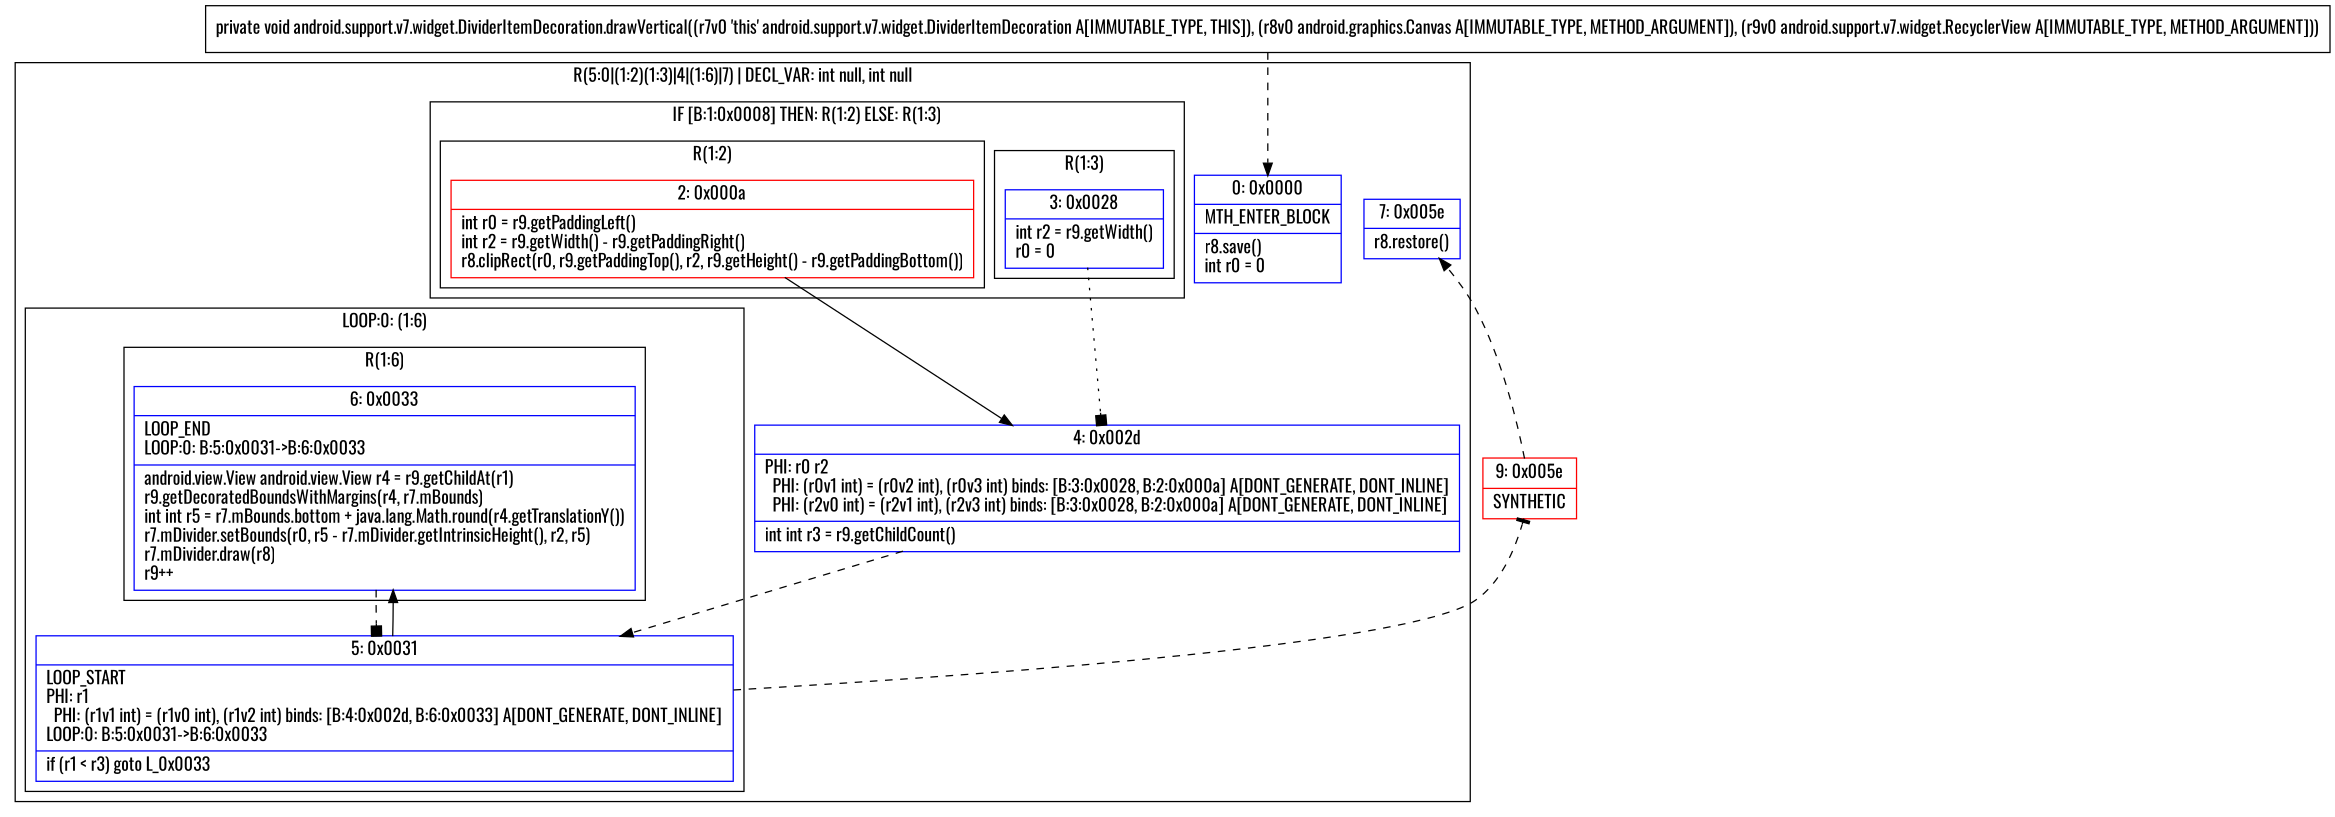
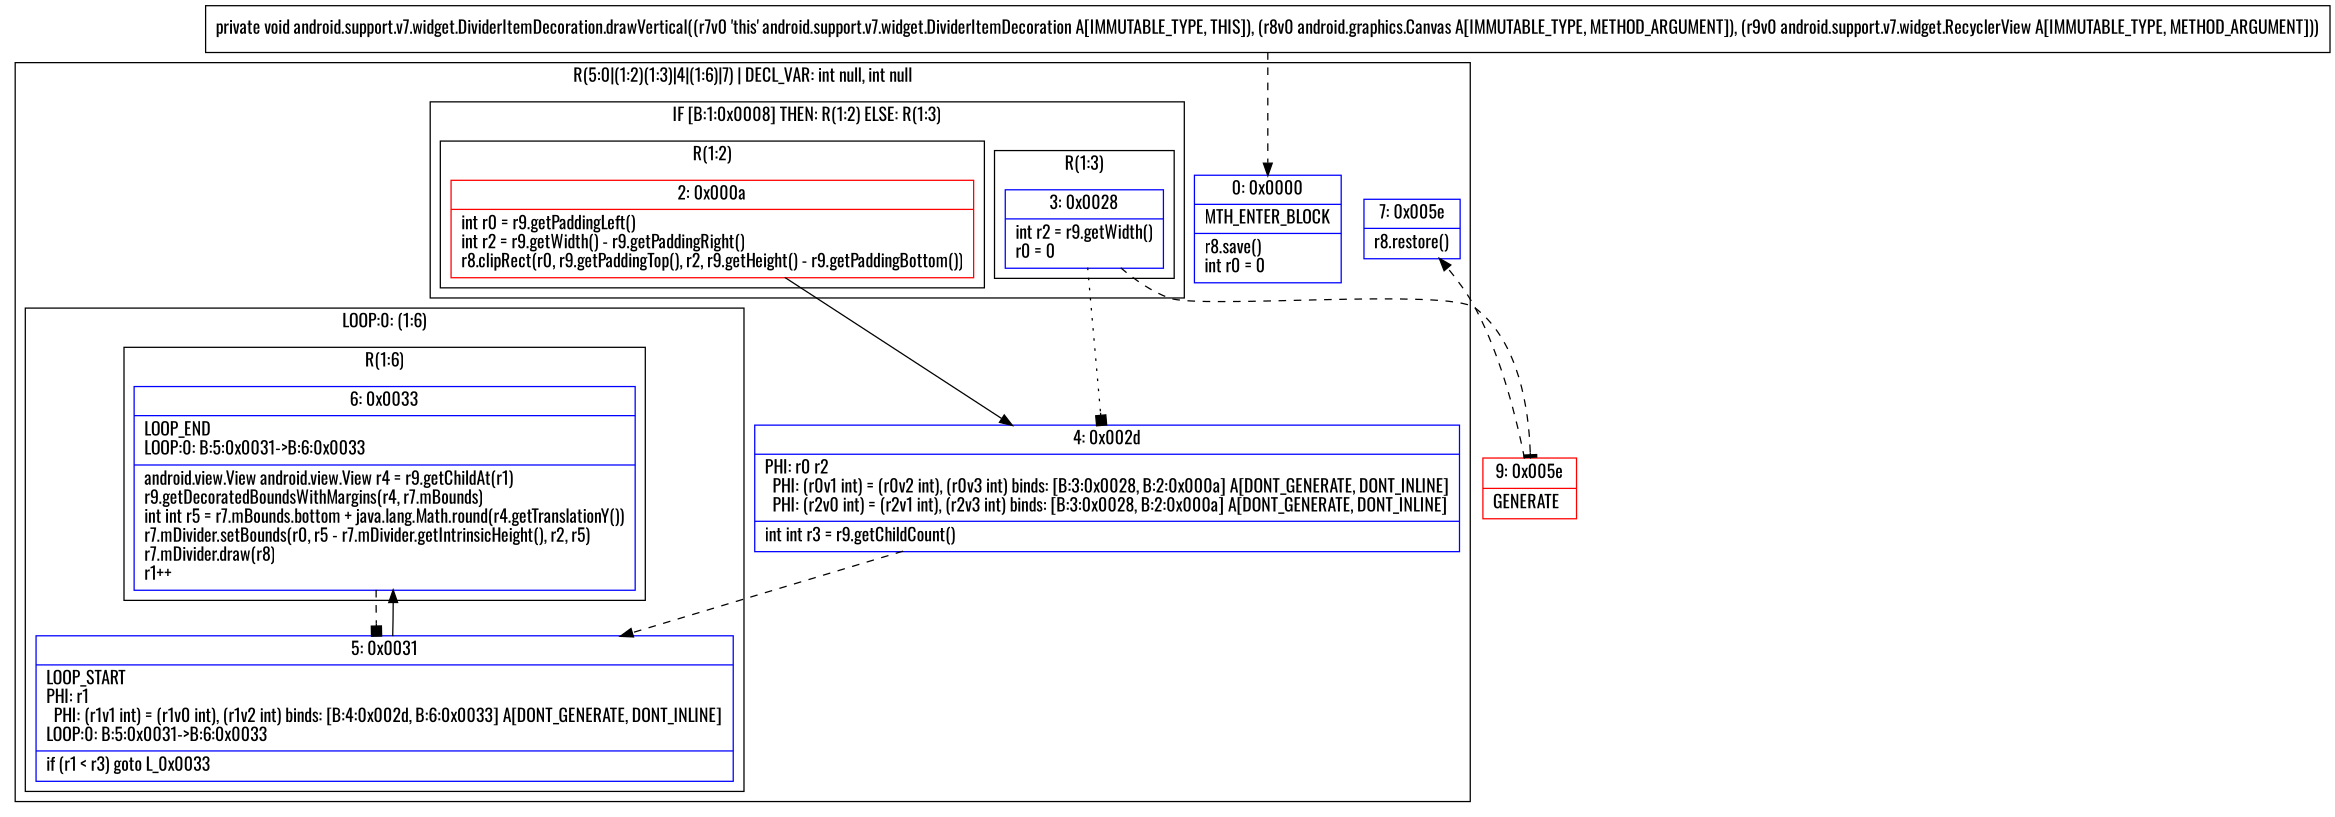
node "9: 0x005e": text "SYNTHETIC" -> "GENERATE"
node "6: 0x0033": text "r9++" -> "r1++"
edge "5: 0x0031" -> "9: 0x005e": now "3: 0x0028" -> "9: 0x005e"
